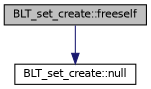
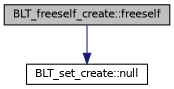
node "BLT_set_create::freeself": label "BLT_set_create::freeself" -> "BLT_freeself_create::freeself"
